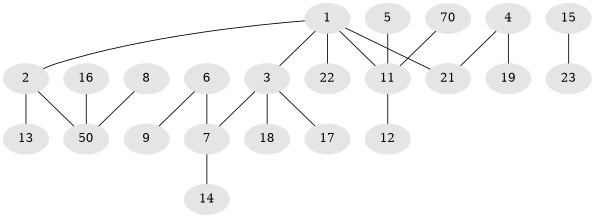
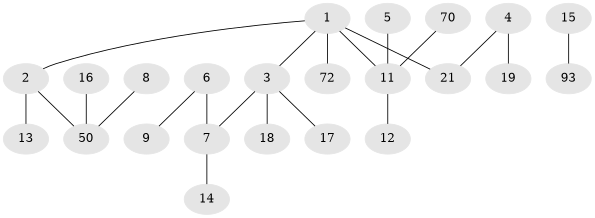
node "22": label "22" -> "72"
node "23": label "23" -> "93"
